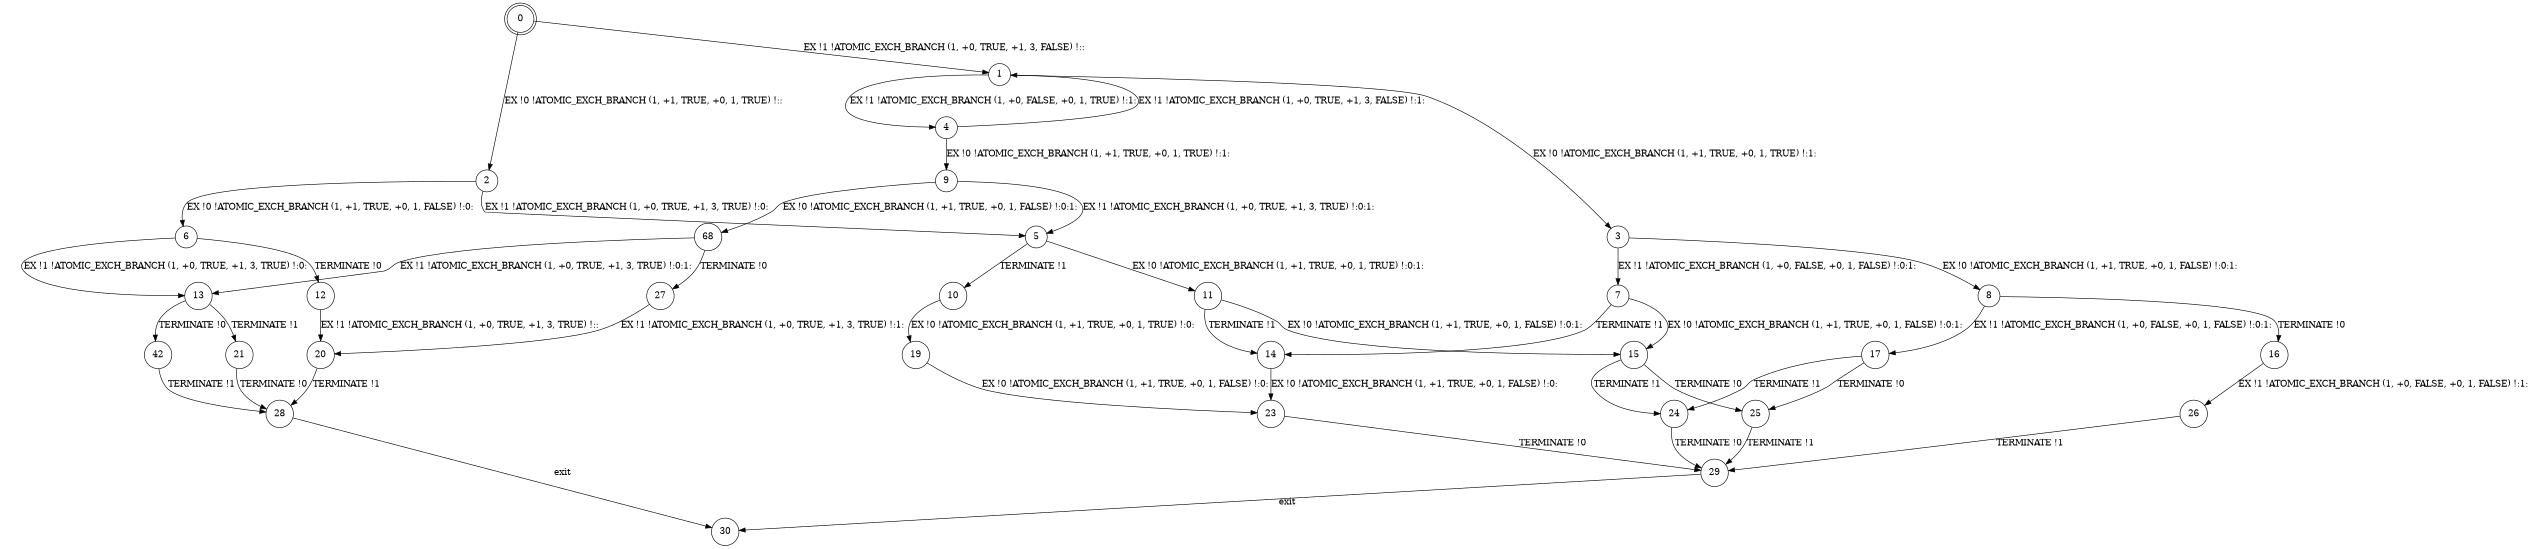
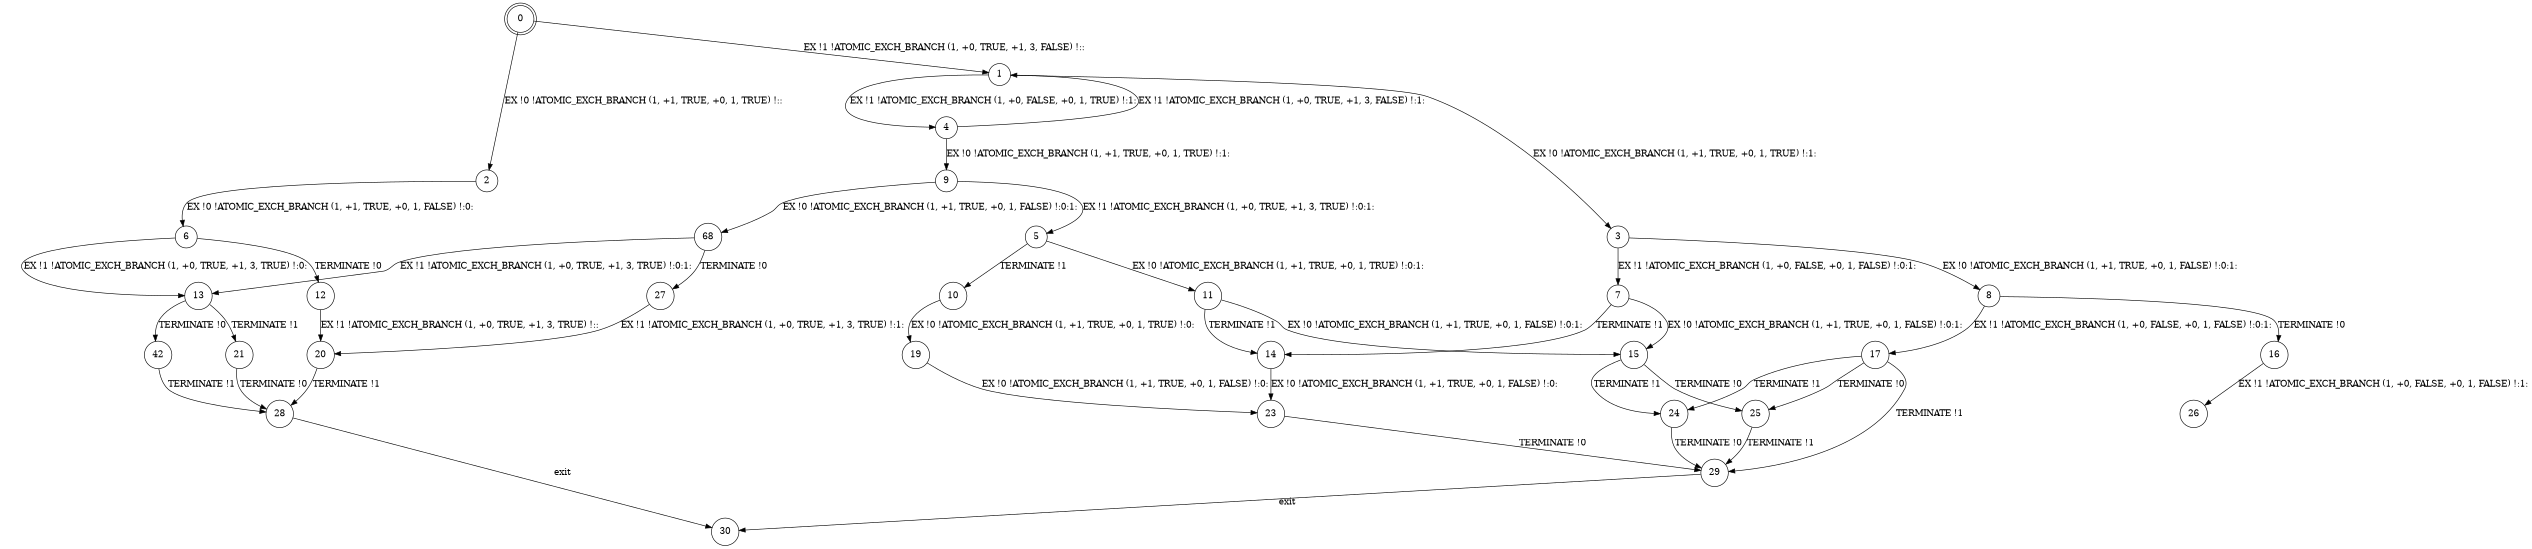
edge "2" -> "5": removed, label "EX !1 !ATOMIC_EXCH_BRANCH (1, +0, TRUE, +1, 3, TRUE) !:0:"
edge "26" -> "29": now "17" -> "29"
